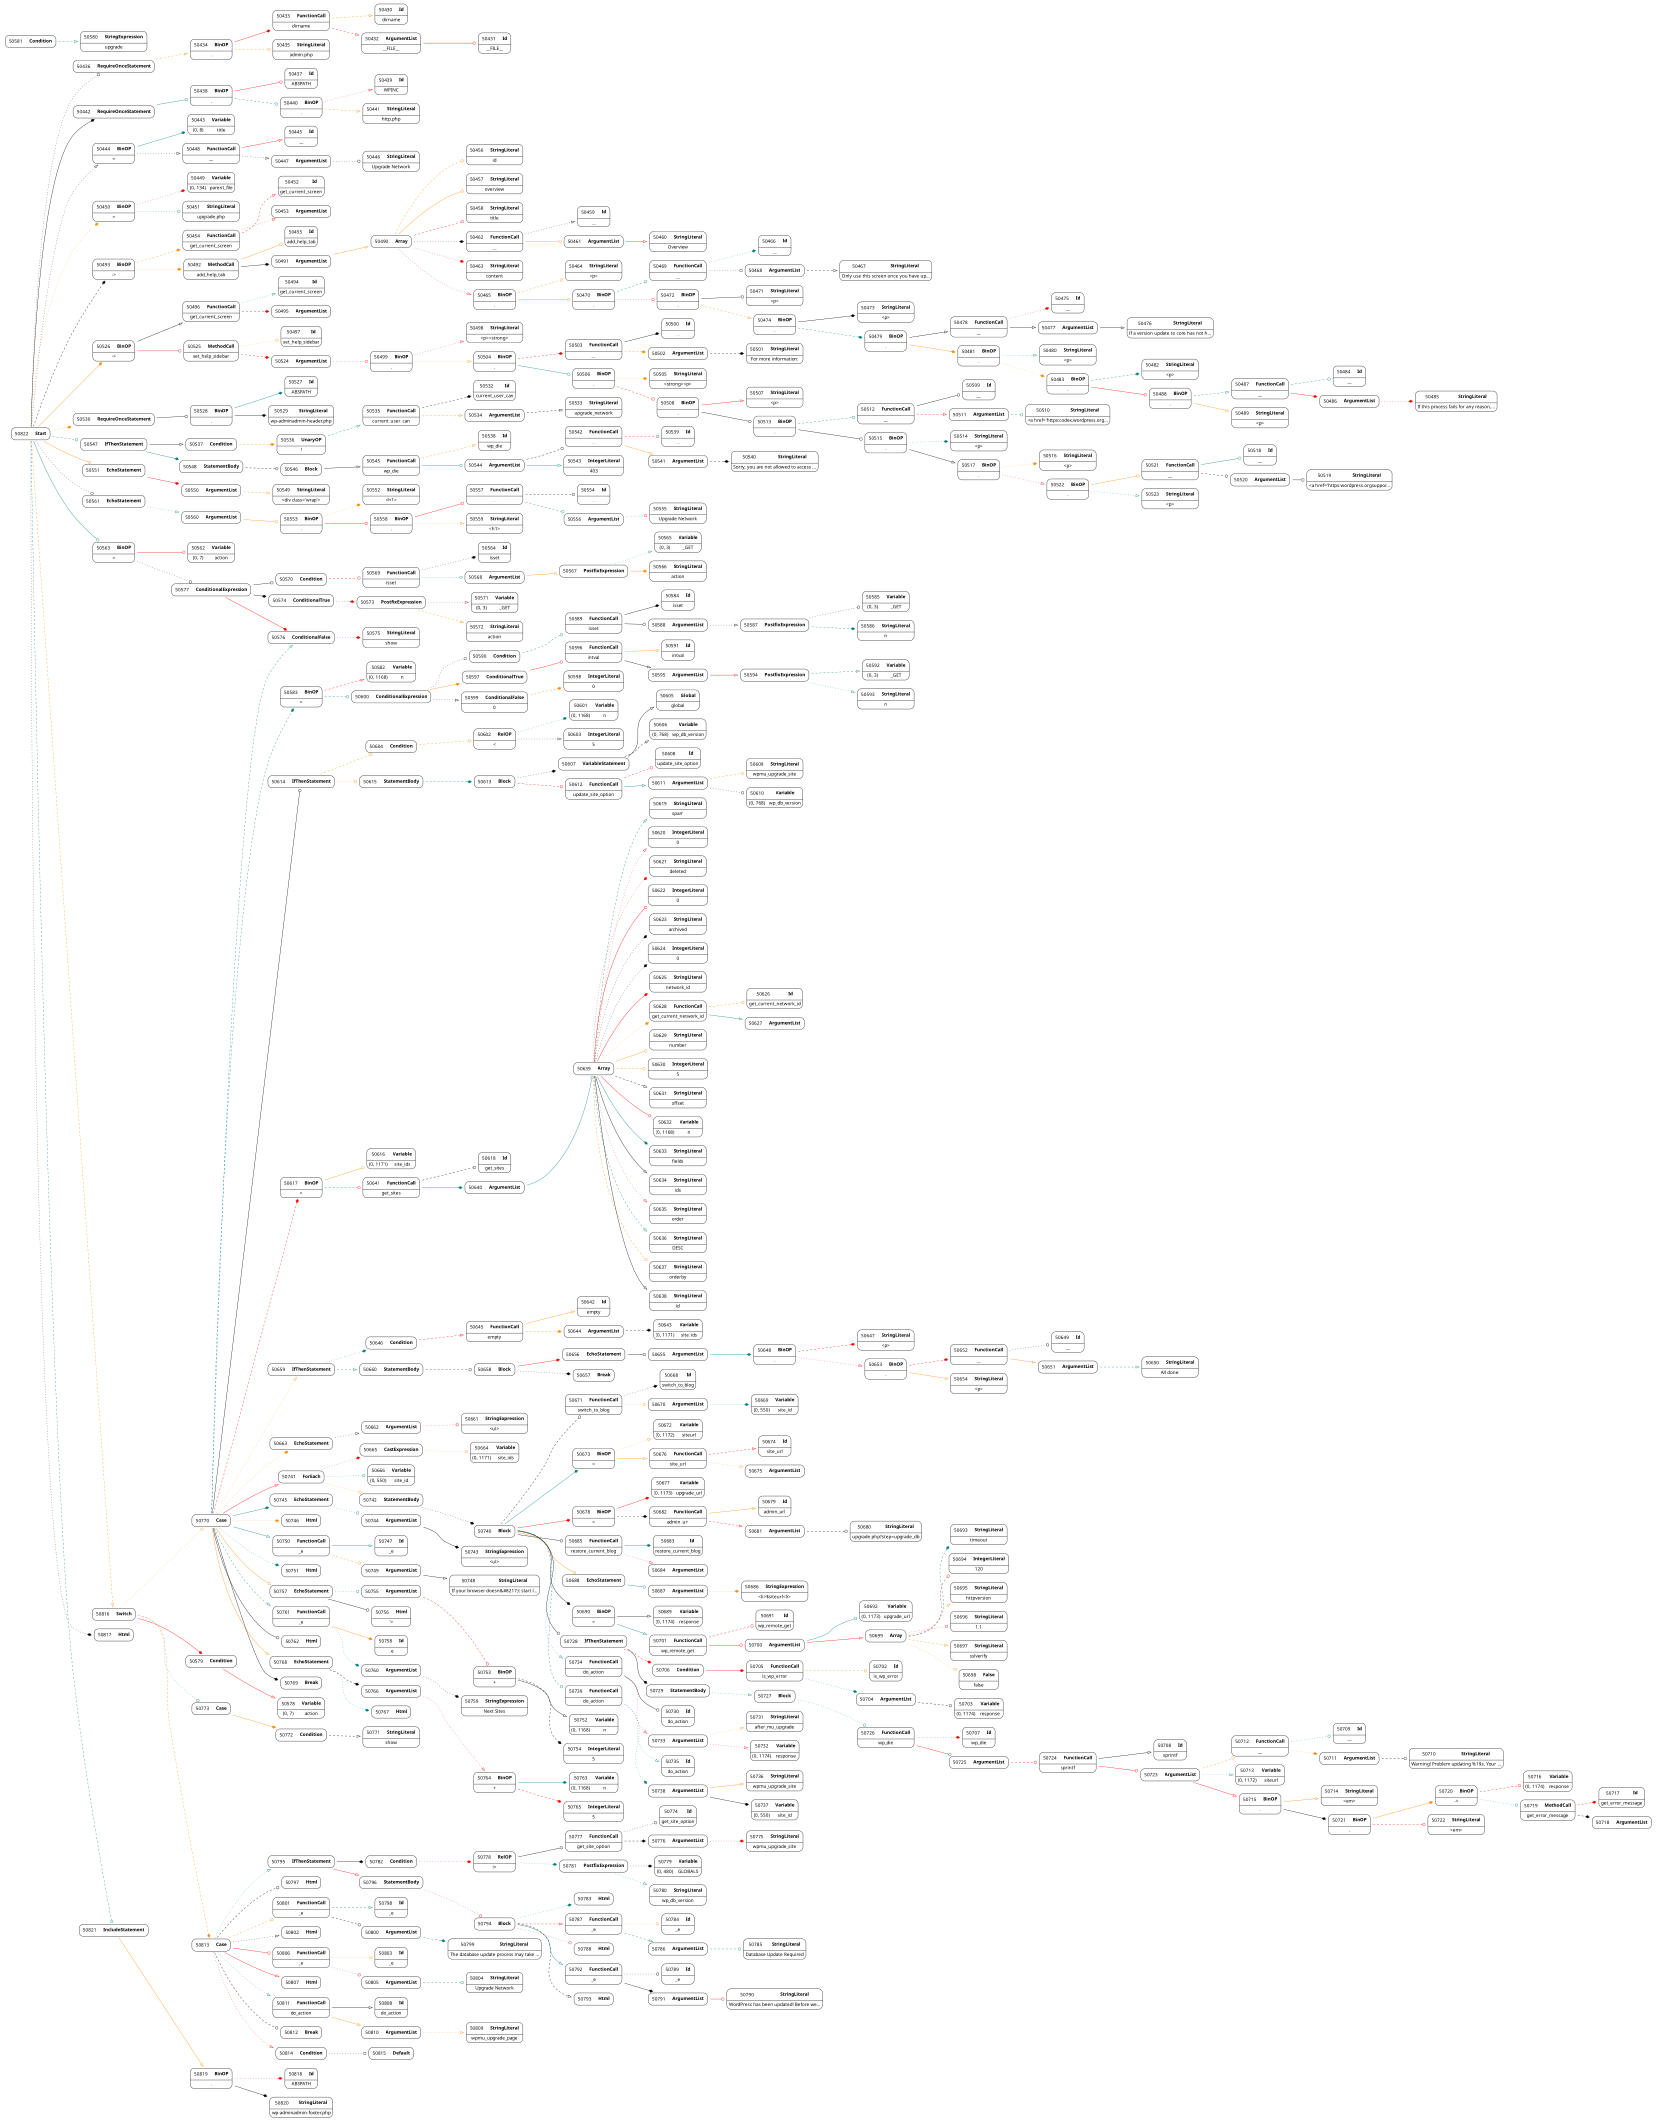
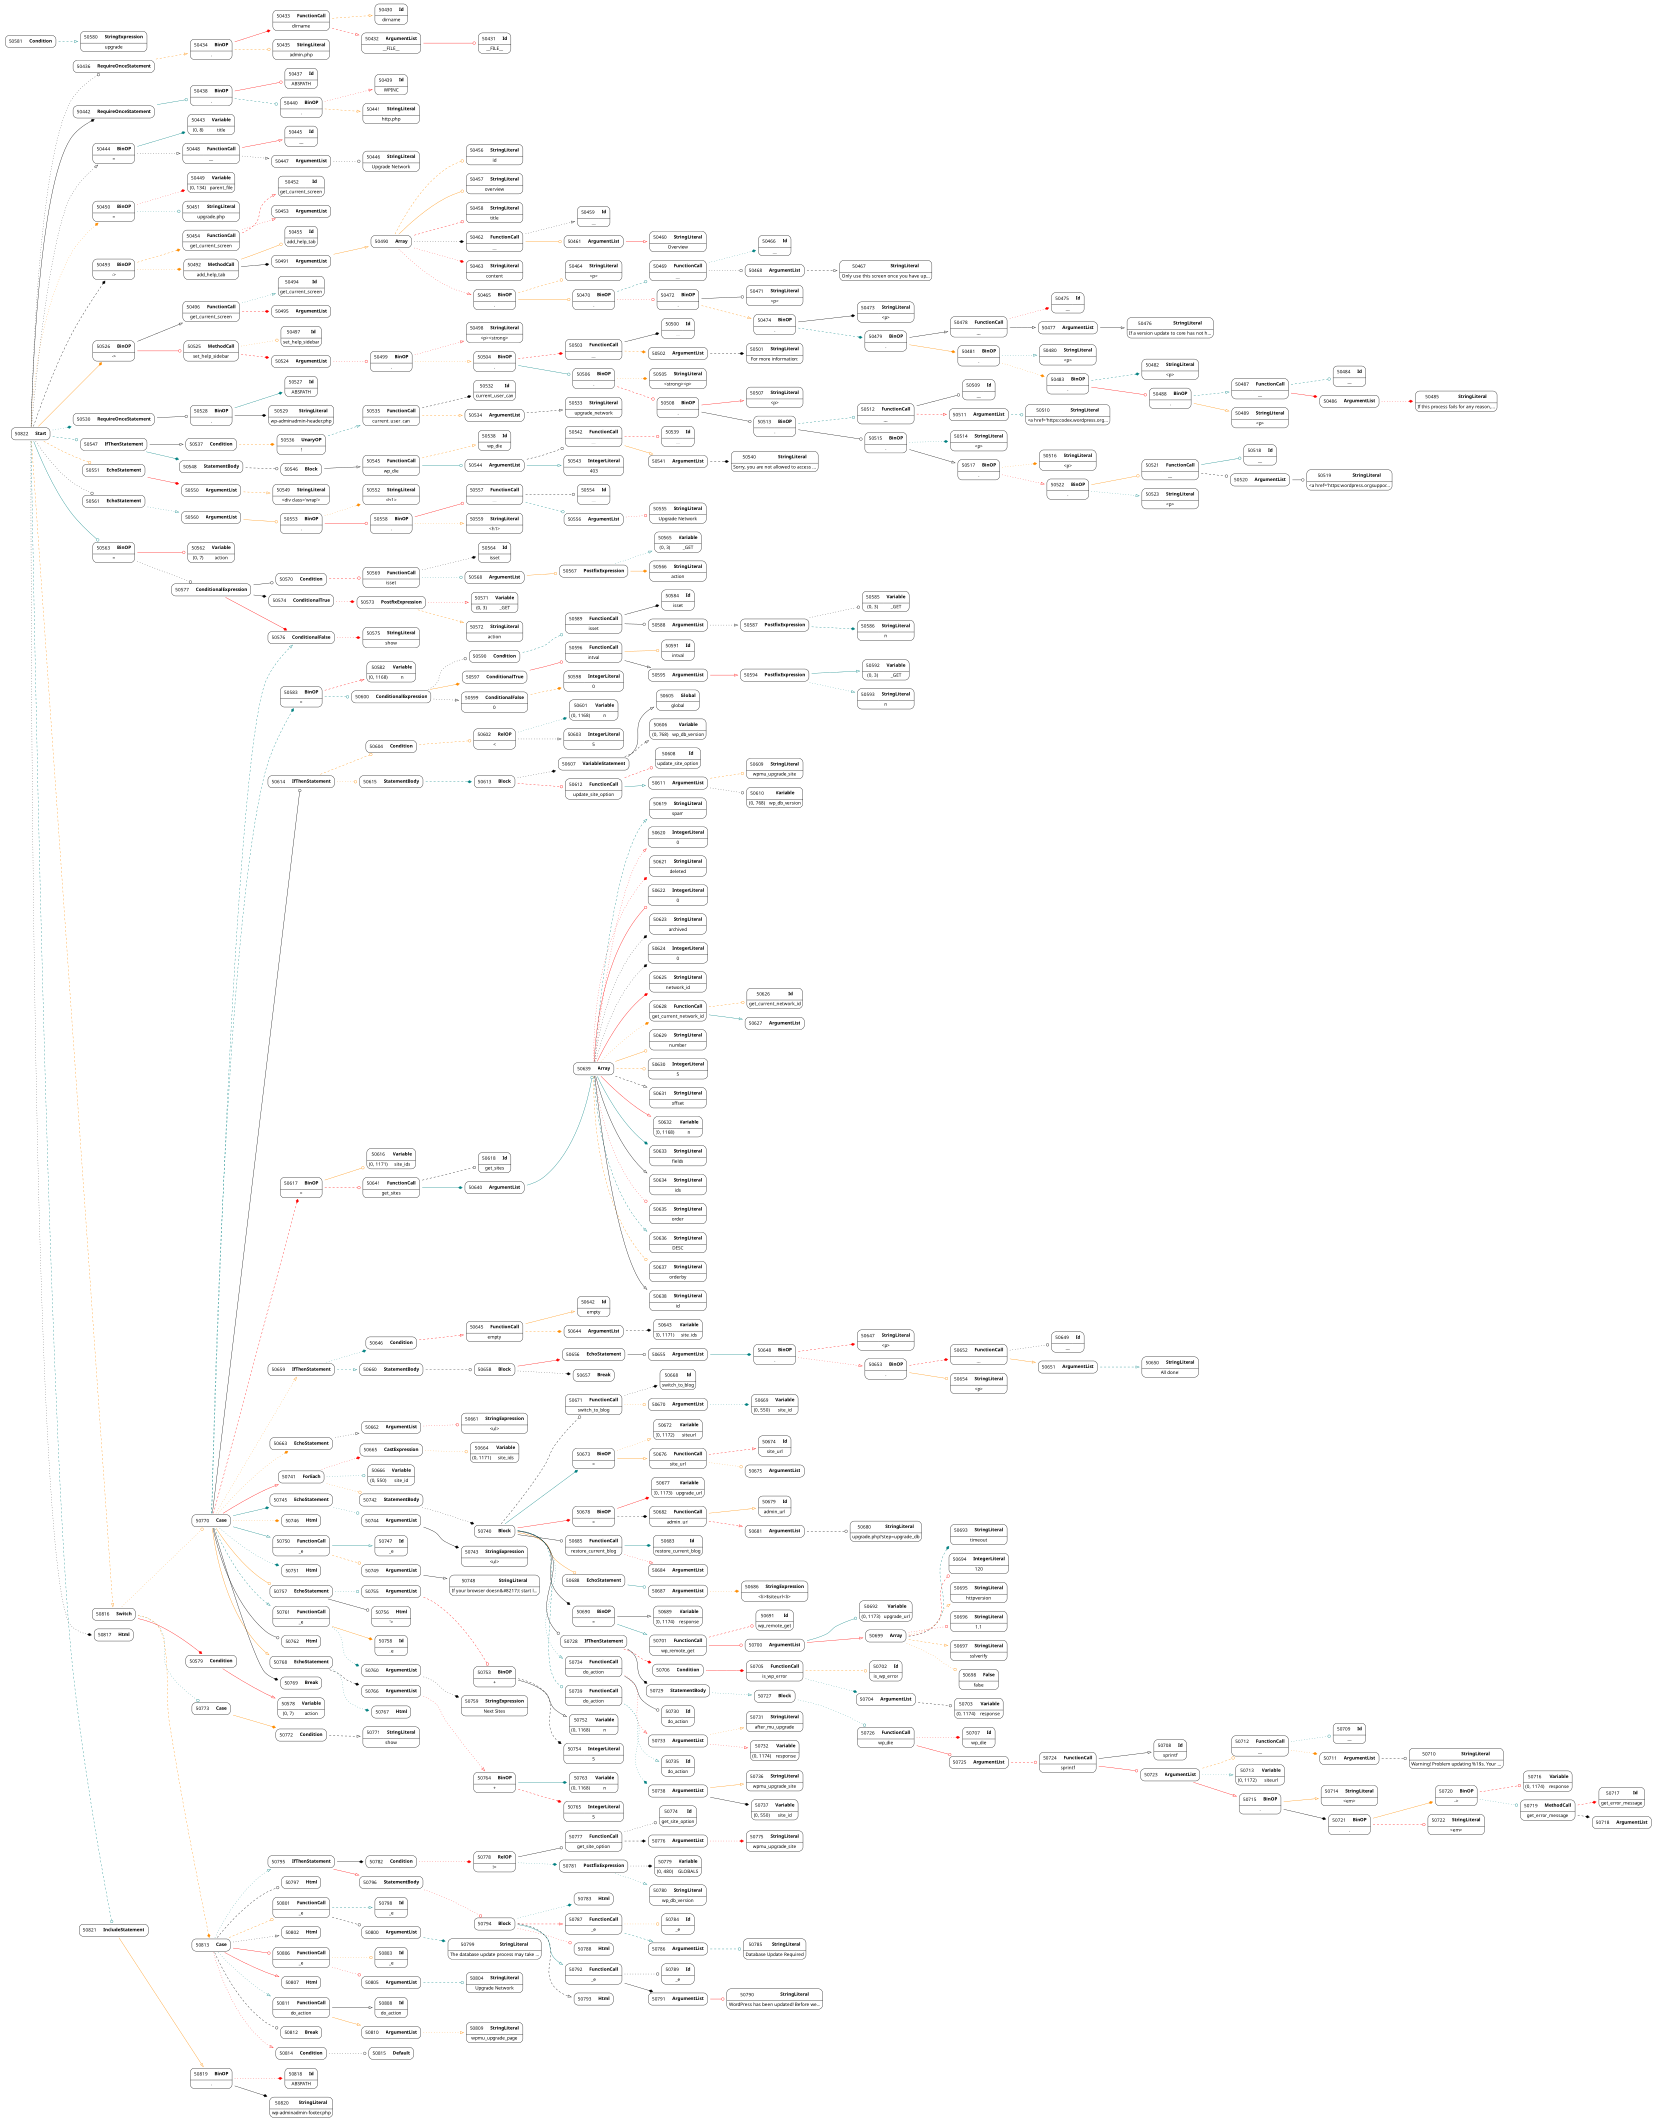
edge "50822" -> "50530": color darkorange -> teal
edge "50822" -> "50551": style solid -> dashed
edge "50594" -> "50592": style dashed -> solid
edge "50639" -> "50632": arrowhead odot -> onormal
edge "50639" -> "50635": arrowhead onormal -> odot
